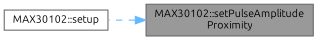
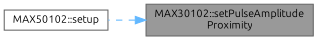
node "MAX30102::setup": label "MAX30102::setup" -> "MAX50102::setup"
